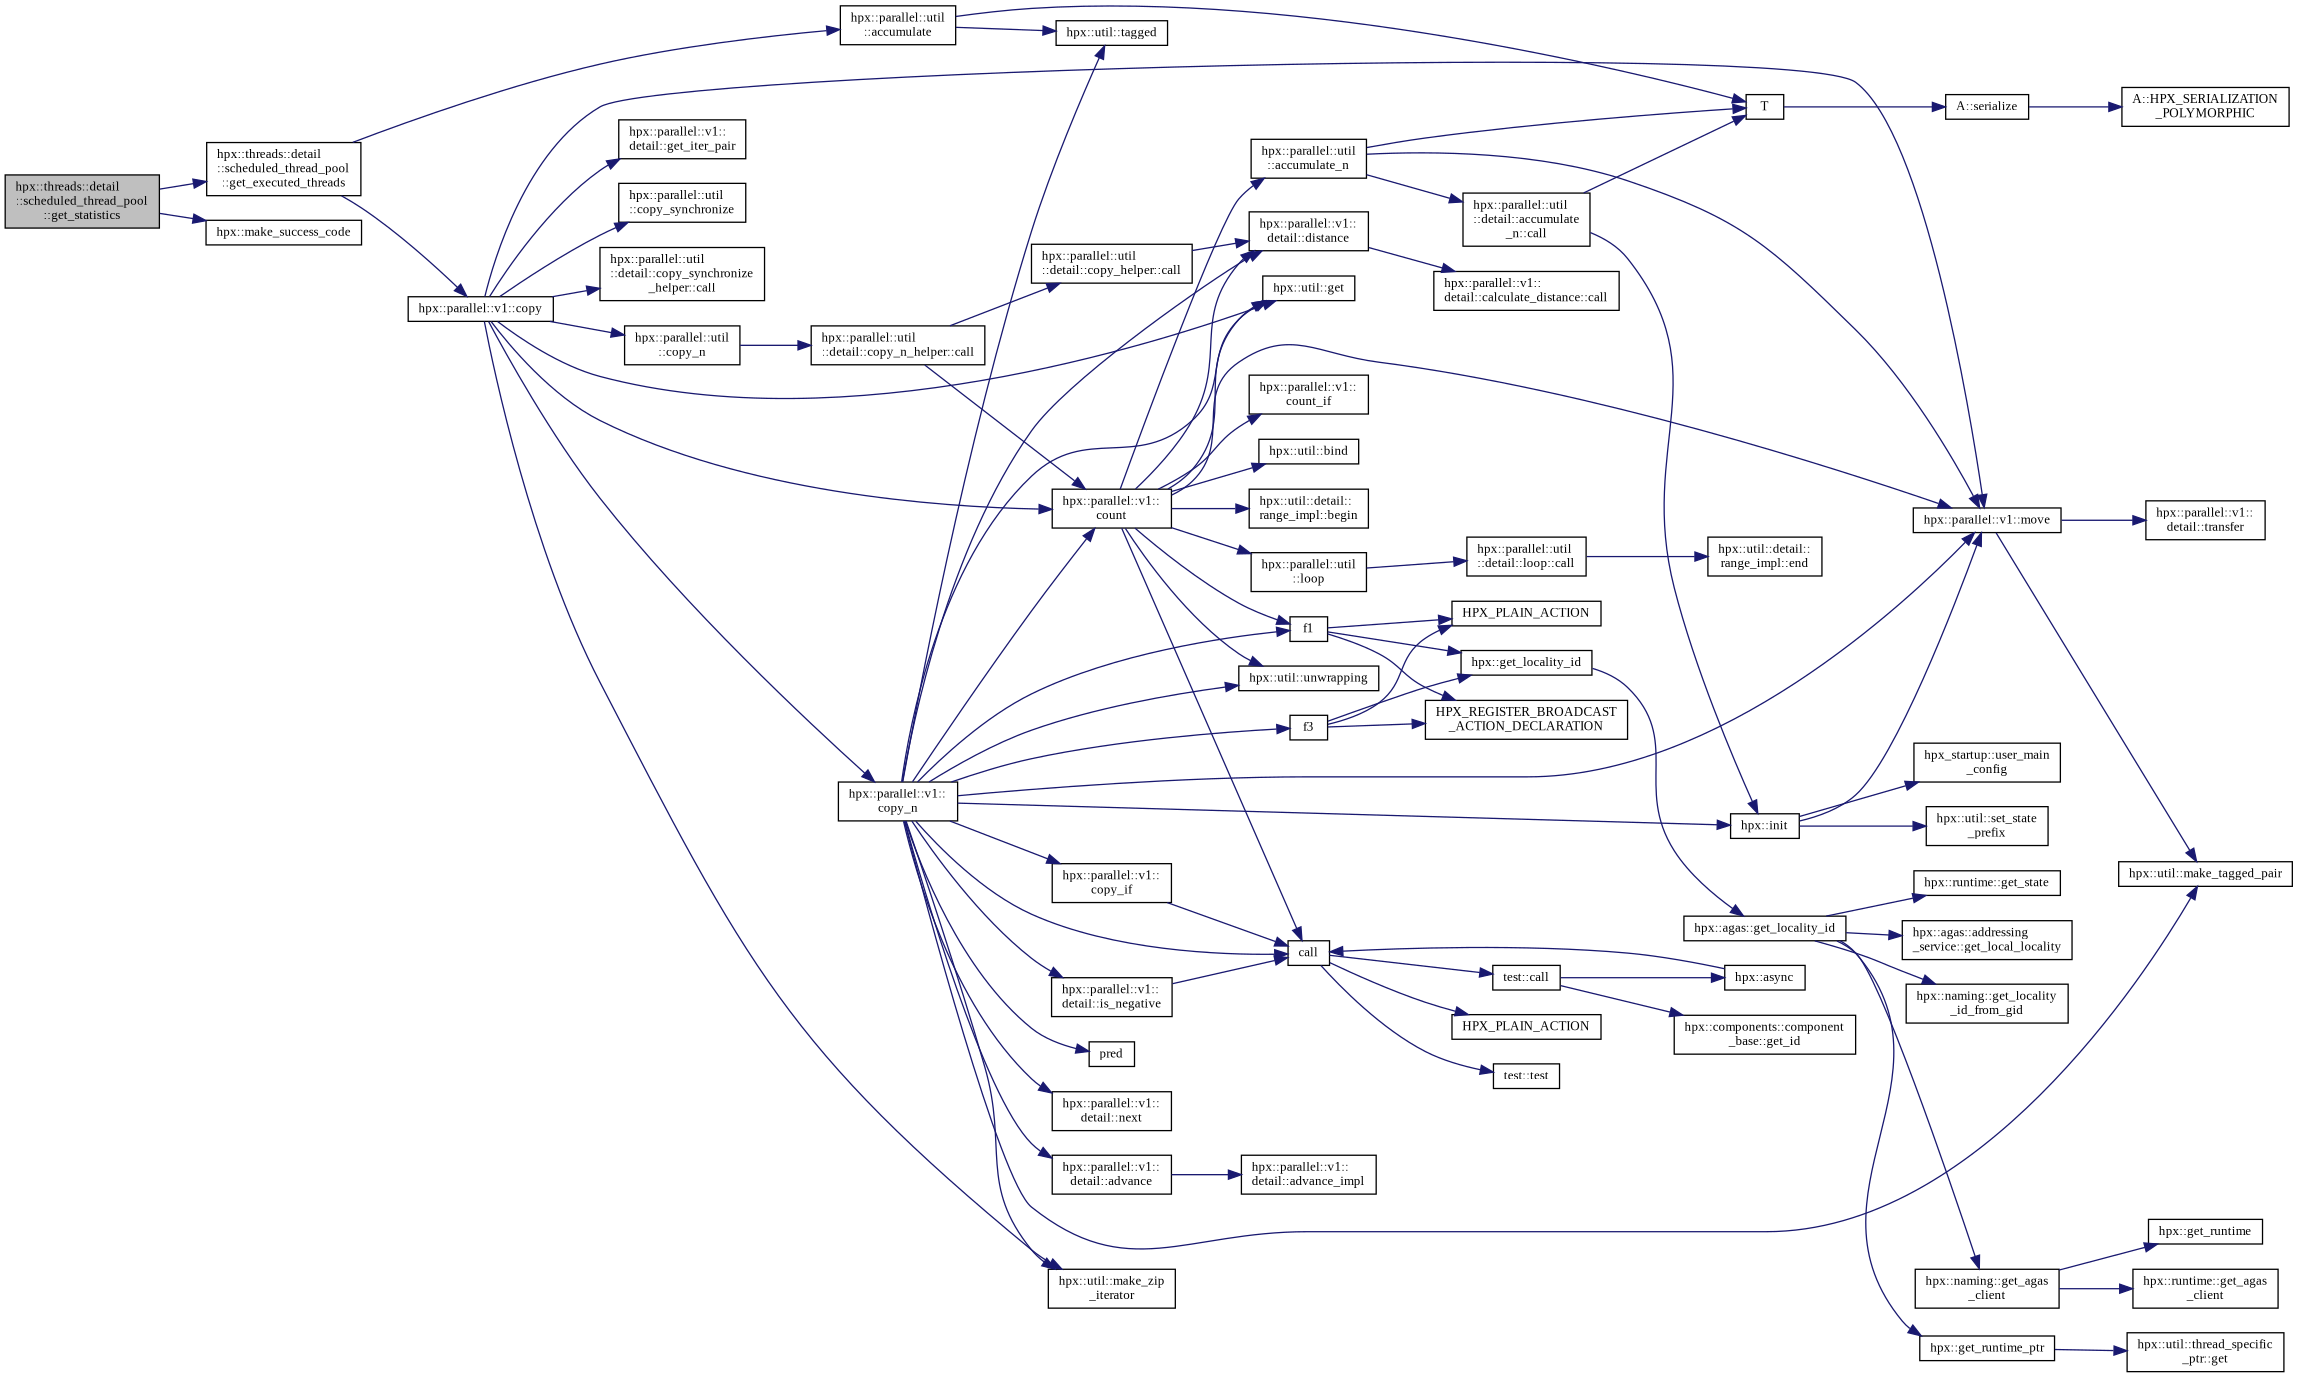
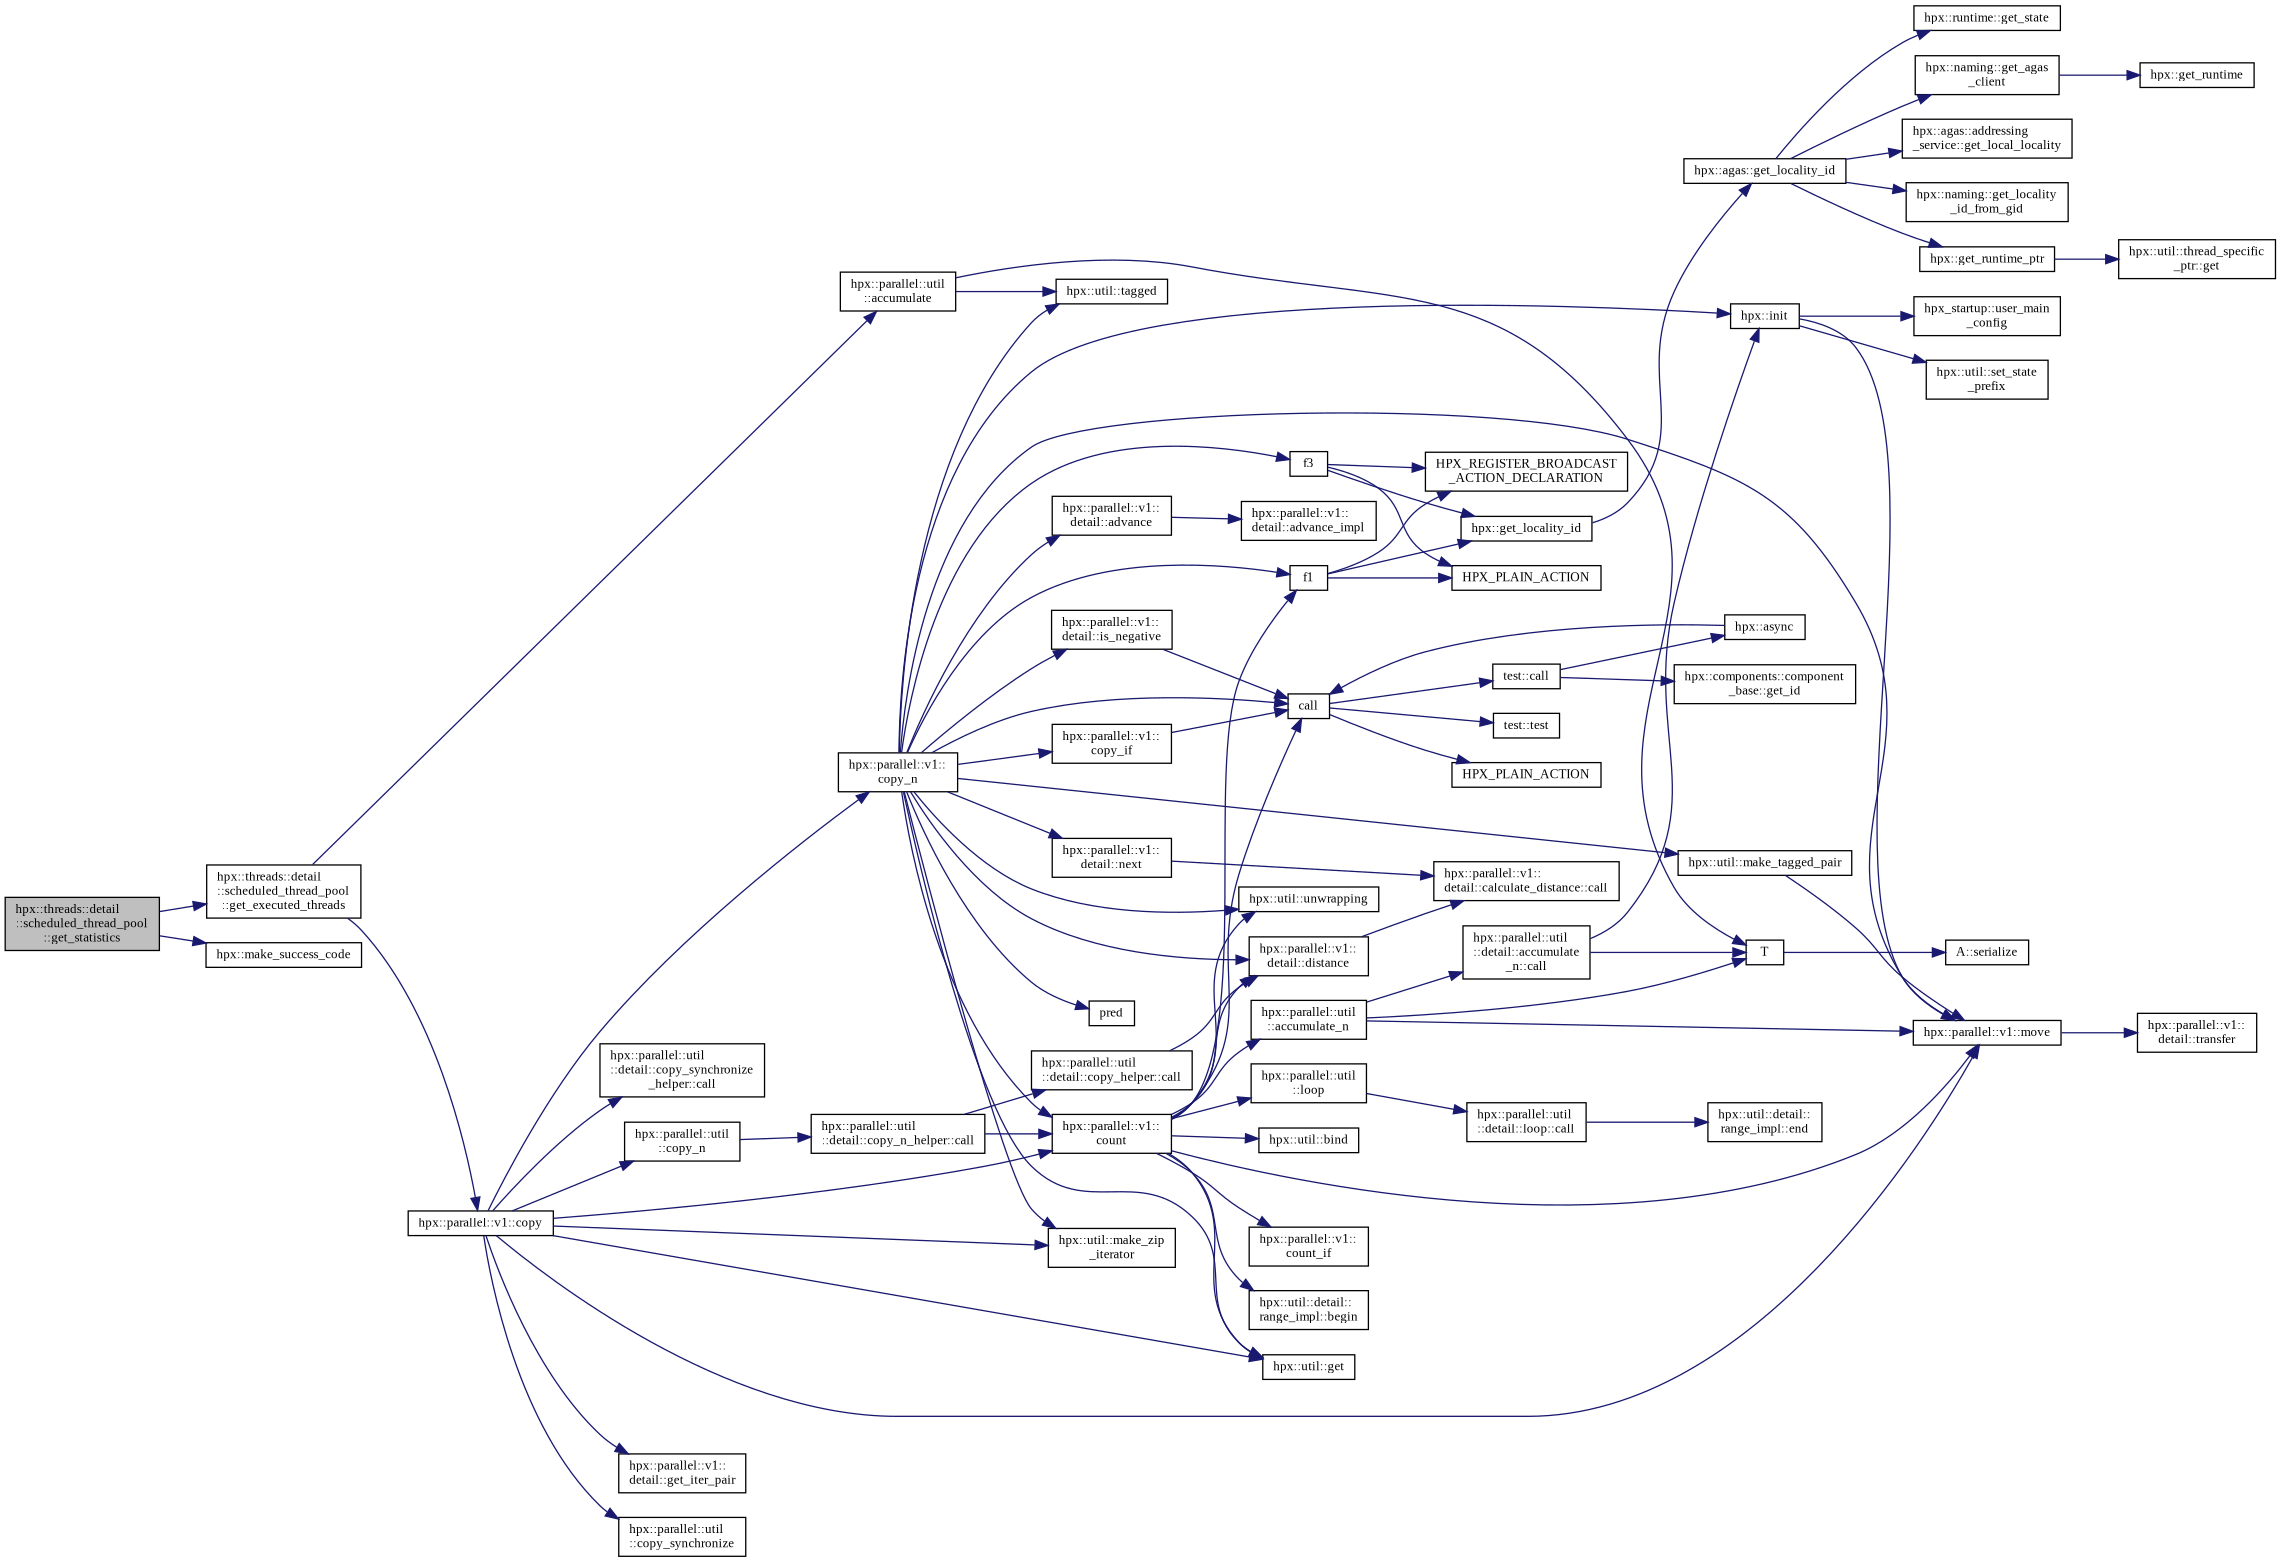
node "A::HPX_SERIALIZATION _POLYMORPHIC": removed
edge "hpx::parallel::v1::move" -> "hpx::util::make_tagged_pair": reversed
edge "hpx::parallel::v1:: detail::next" -> "hpx::parallel::v1:: detail::calculate_distance::call": added
node "hpx::runtime::get_agas _client": removed
